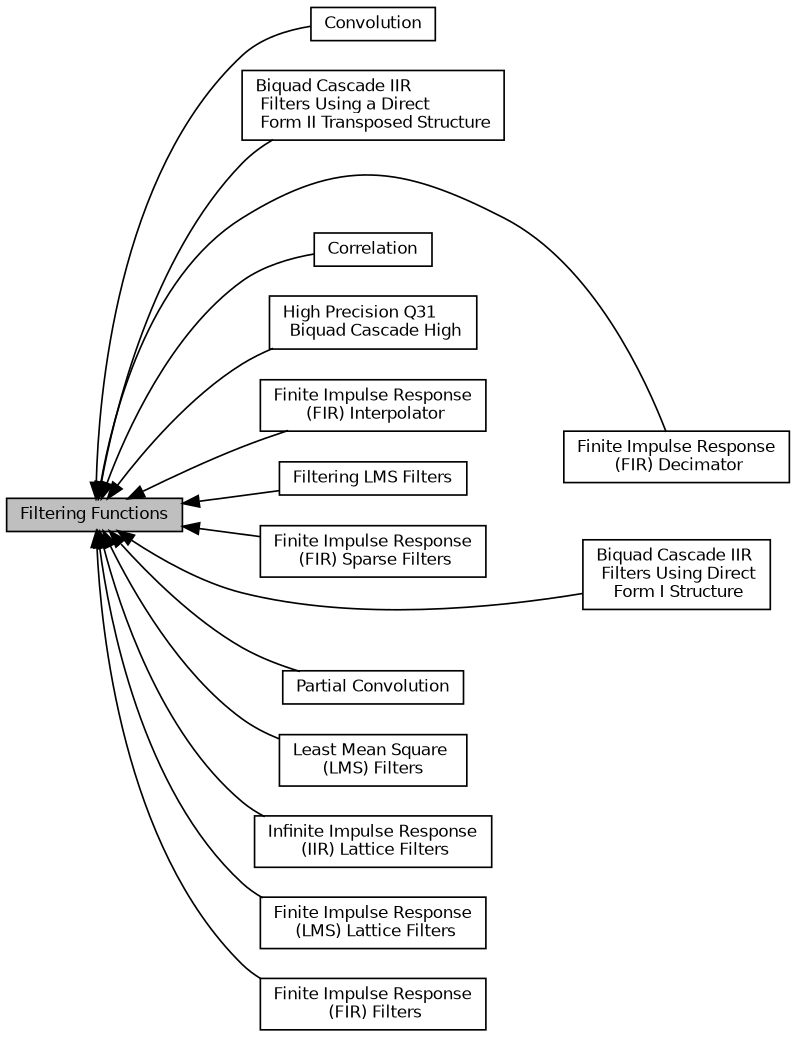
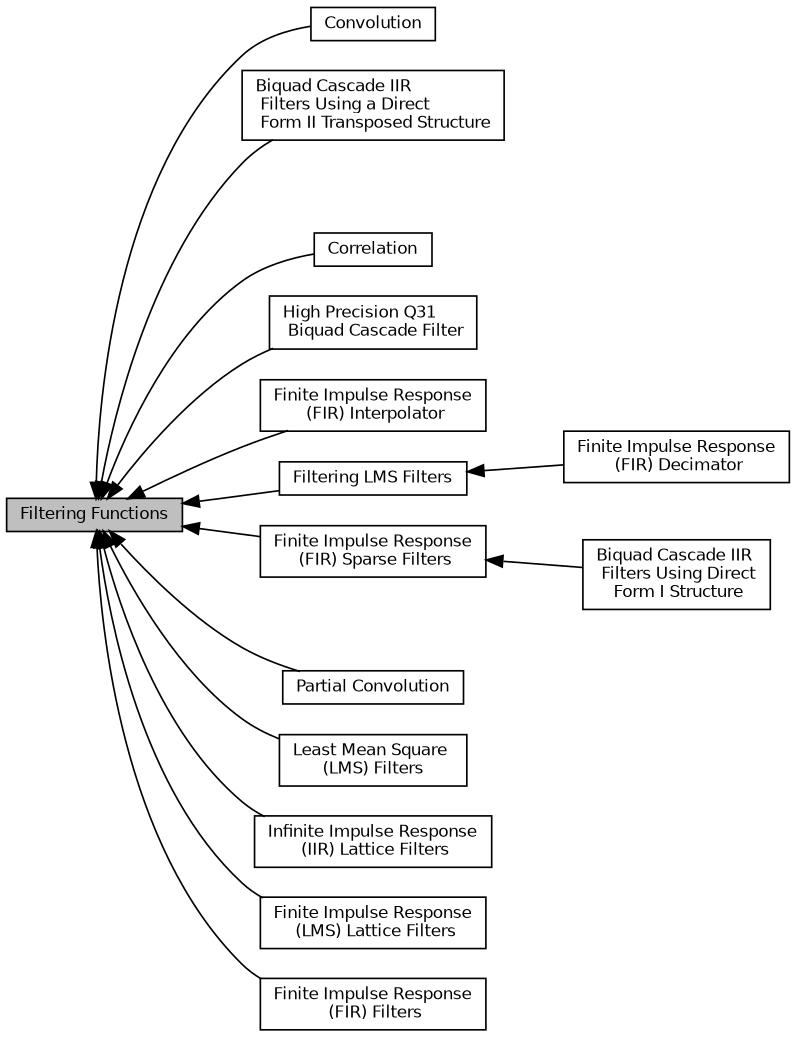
edge "Finite Impulse Response (FIR) Decimator" -> "Filtering Functions": now "Finite Impulse Response (FIR) Decimator" -> "Filtering LMS Filters"
node "High Precision Q31 Biquad Cascade High": label "High Precision Q31 Biquad Cascade High" -> "High Precision Q31 Biquad Cascade Filter"
edge "Biquad Cascade IIR Filters Using Direct Form I Structure" -> "Filtering Functions": now "Biquad Cascade IIR Filters Using Direct Form I Structure" -> "Finite Impulse Response (FIR) Sparse Filters"
